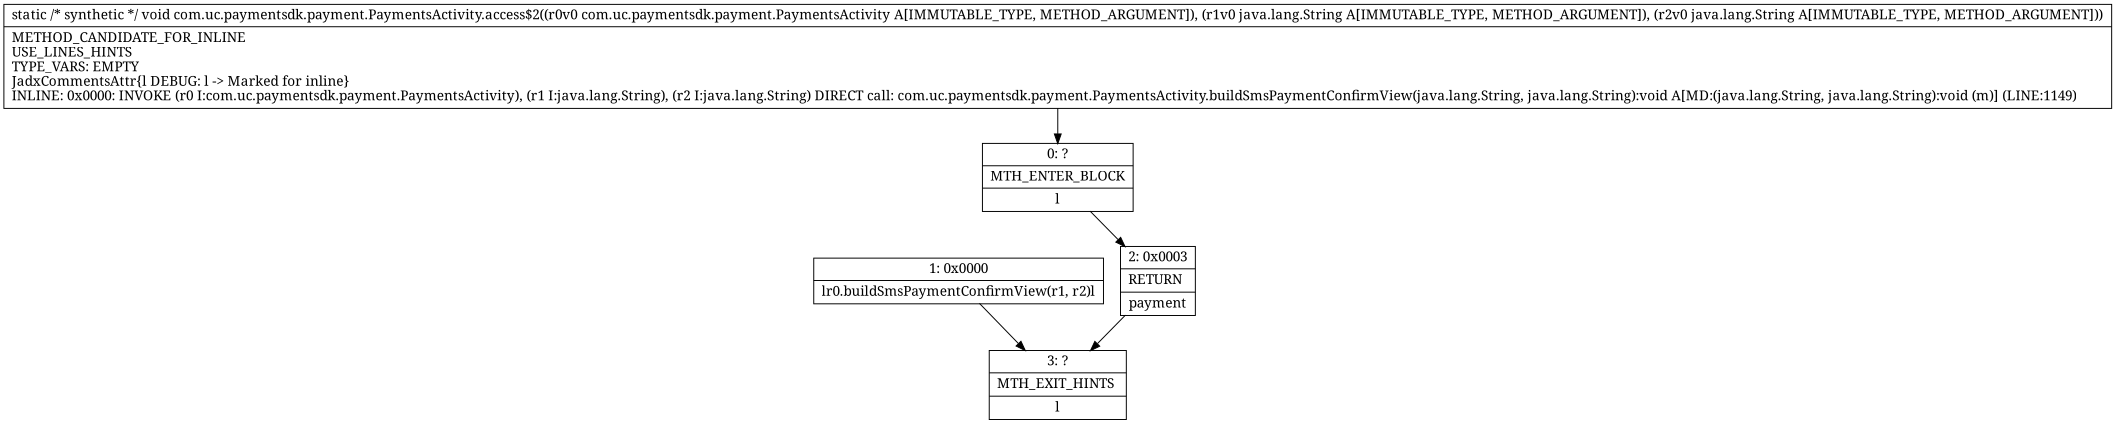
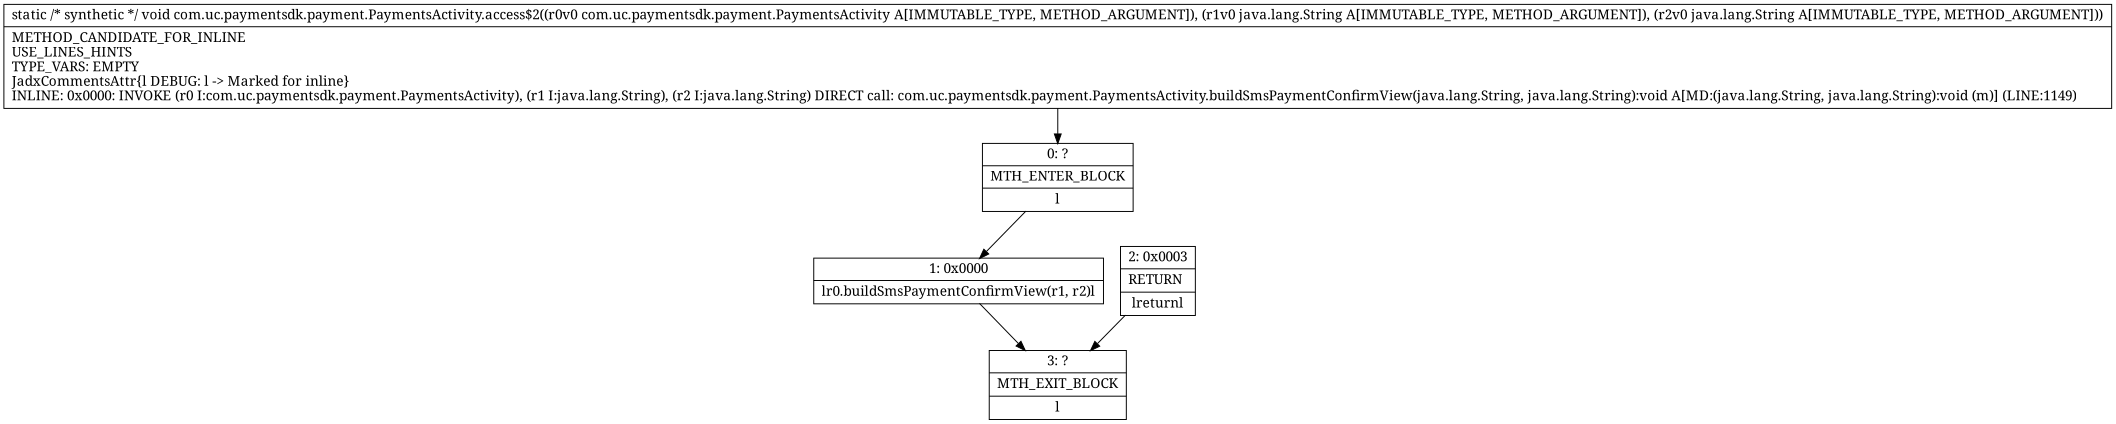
edge "0: ?" -> "2: 0x0003": now "0: ?" -> "1: 0x0000"
node "2: 0x0003": text "payment" -> "lreturnl"
node "3: ?": text "MTH_EXIT_HINTS" -> "MTH_EXIT_BLOCK"
